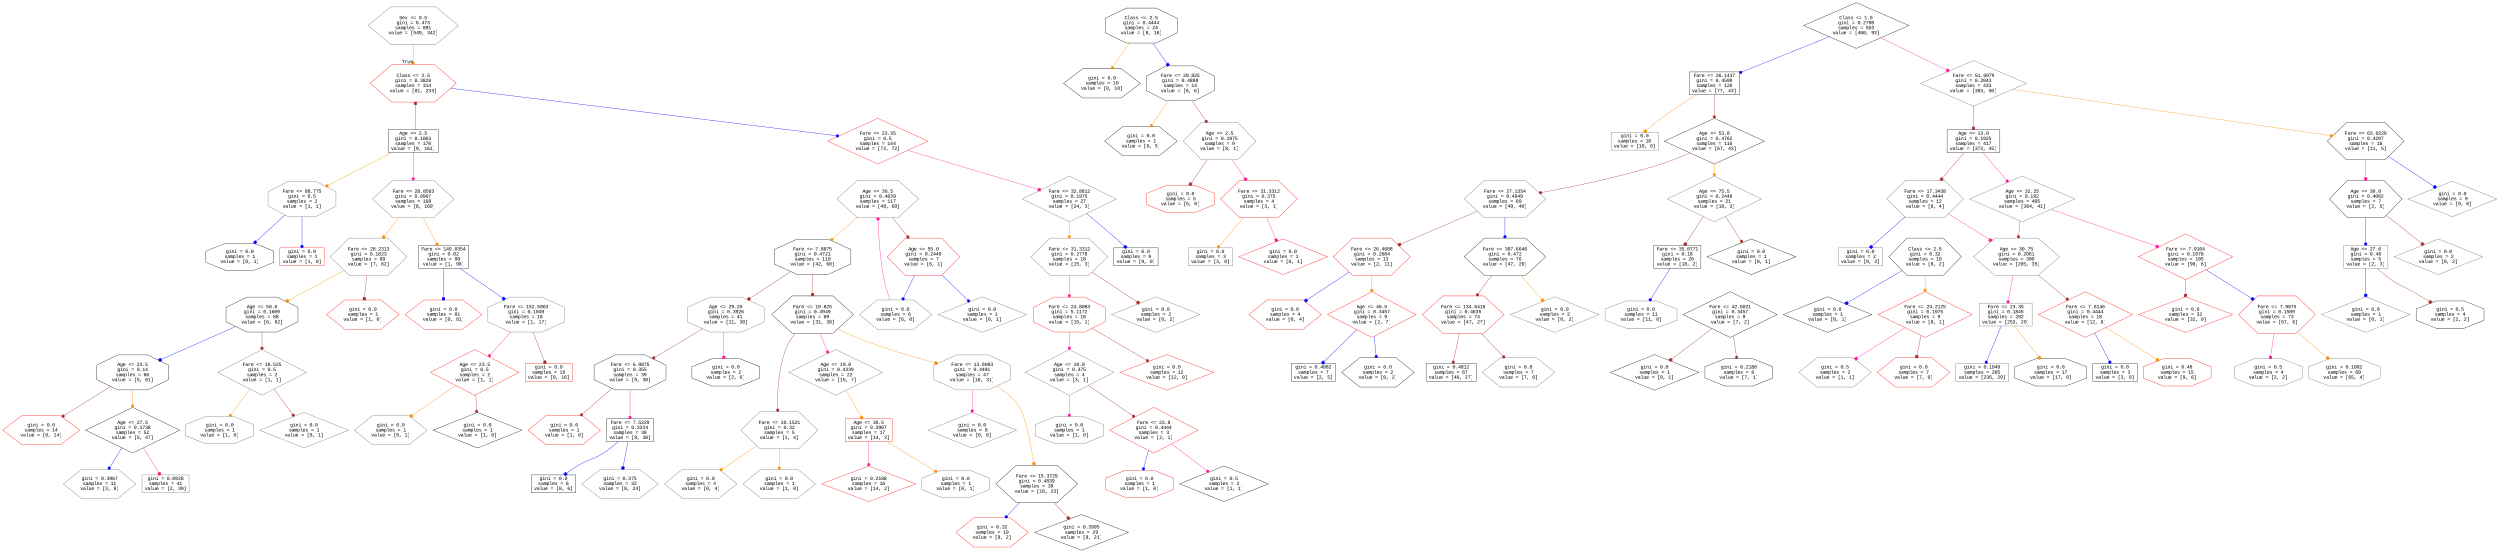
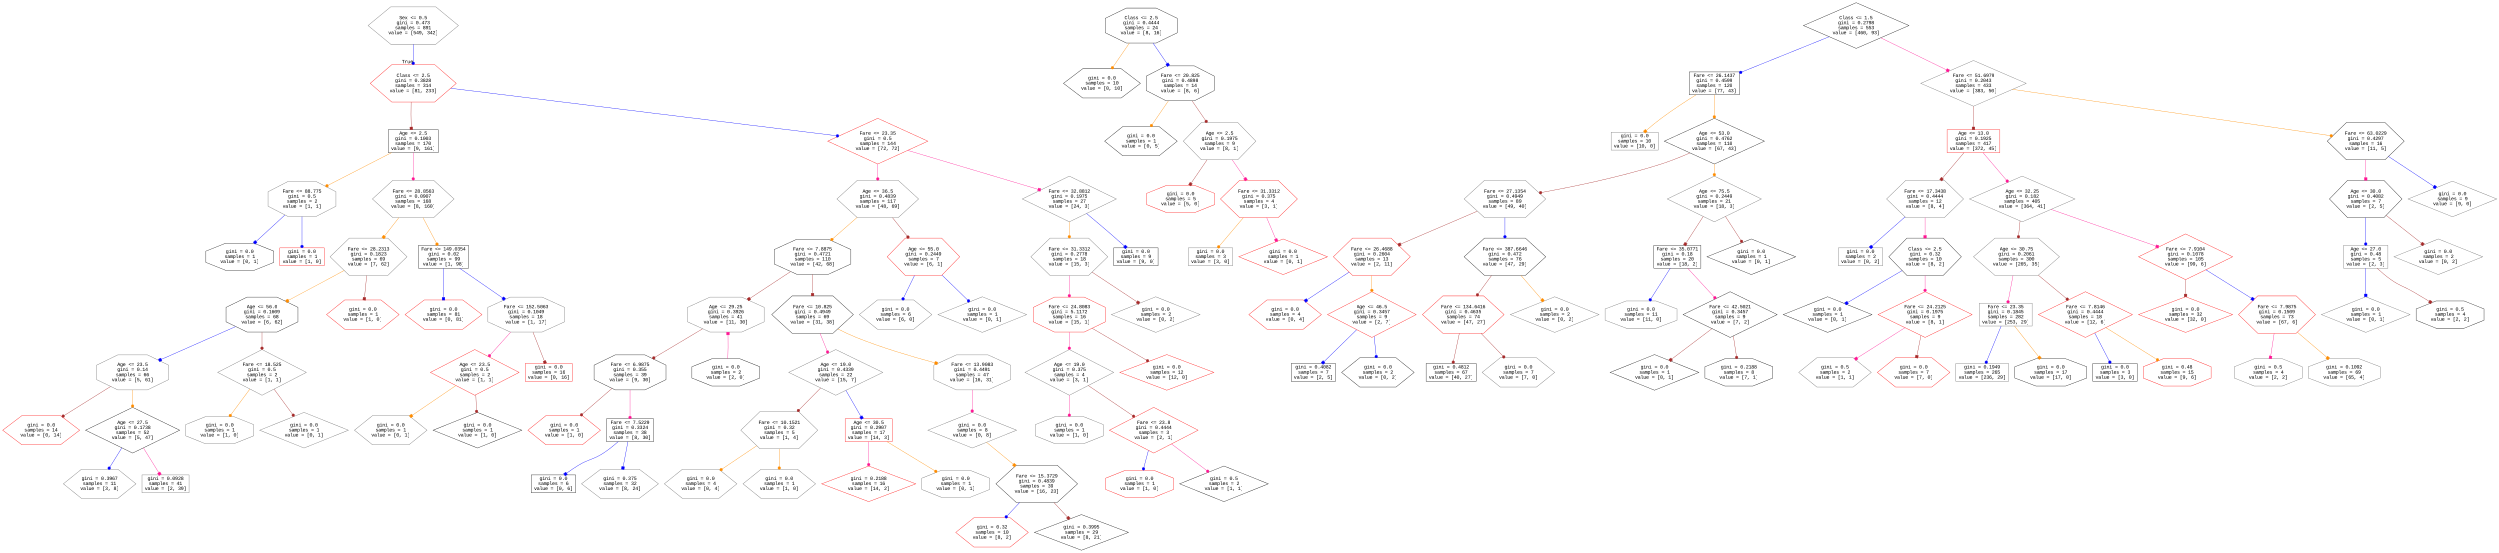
edge "Sex <= 0.5 gini = 0.473 samples = 891 value = [549, 342]" -> "Class <= 2.5 gini = 0.3828 samples = 314 value = [81, 233]": color darkorange -> blue
edge "Fare <= 26.1437 gini = 0.4599 samples = 120 value = [77, 43]" -> "Age <= 53.0 gini = 0.4762 samples = 110 value = [67, 43]": color brown -> darkorange
edge "Age <= 2.5 gini = 0.1003 samples = 170 value = [9, 161]" -> "Class <= 2.5 gini = 0.3828 samples = 314 value = [81, 233]": reversed
node "Age <= 13.0 gini = 0.1925 samples = 417 value = [372, 45]": color black -> red
edge "Fare <= 17.3438 gini = 0.4444 samples = 12 value = [8, 4]" -> "Age <= 30.75 gini = 0.2061 samples = 300 value = [265, 35]": now "Fare <= 17.3438 gini = 0.4444 samples = 12 value = [8, 4]" -> "Class <= 2.5 gini = 0.32 samples = 10 value = [8, 2]"
edge "gini = 0.0 samples = 6 value = [6, 0]" -> "Age <= 36.5 gini = 0.4839 samples = 117 value = [48, 69]": now "Fare <= 23.35 gini = 0.5 samples = 144 value = [72, 72]" -> "Age <= 36.5 gini = 0.4839 samples = 117 value = [48, 69]"
edge "Fare <= 35.0771 gini = 0.18 samples = 20 value = [18, 2]" -> "Fare <= 42.5021 gini = 0.3457 samples = 9 value = [7, 2]": added
edge "Class <= 2.5 gini = 0.32 samples = 10 value = [8, 2]" -> "Fare <= 24.2125 gini = 0.1975 samples = 9 value = [8, 1]": color darkorange -> deeppink
edge "Fare <= 7.8146 gini = 0.4444 samples = 18 value = [12, 6]" -> "gini = 0.48 samples = 15 value = [9, 6]": arrowhead box -> dot
edge "Age <= 29.25 gini = 0.3926 samples = 41 value = [11, 30]" -> "gini = 0.0 samples = 2 value = [2, 0]": reversed
edge "Fare <= 10.825 gini = 0.4949 samples = 69 value = [31, 38]" -> "Fare <= 10.1521 gini = 0.32 samples = 5 value = [1, 4]": now "Age <= 19.0 gini = 0.4339 samples = 22 value = [15, 7]" -> "Fare <= 10.1521 gini = 0.32 samples = 5 value = [1, 4]"
node "Age <= 23.5 gini = 0.14 samples = 66 value = [5, 61]": color black -> gray40
edge "Age <= 19.0 gini = 0.4339 samples = 22 value = [15, 7]" -> "Age <= 30.5 gini = 0.2907 samples = 17 value = [14, 3]": color darkorange -> blue
edge "Fare <= 13.9083 gini = 0.4491 samples = 47 value = [16, 31]" -> "Fare <= 15.3729 gini = 0.4839 samples = 39 value = [16, 23]": now "gini = 0.0 samples = 8 value = [0, 8]" -> "Fare <= 15.3729 gini = 0.4839 samples = 39 value = [16, 23]"
